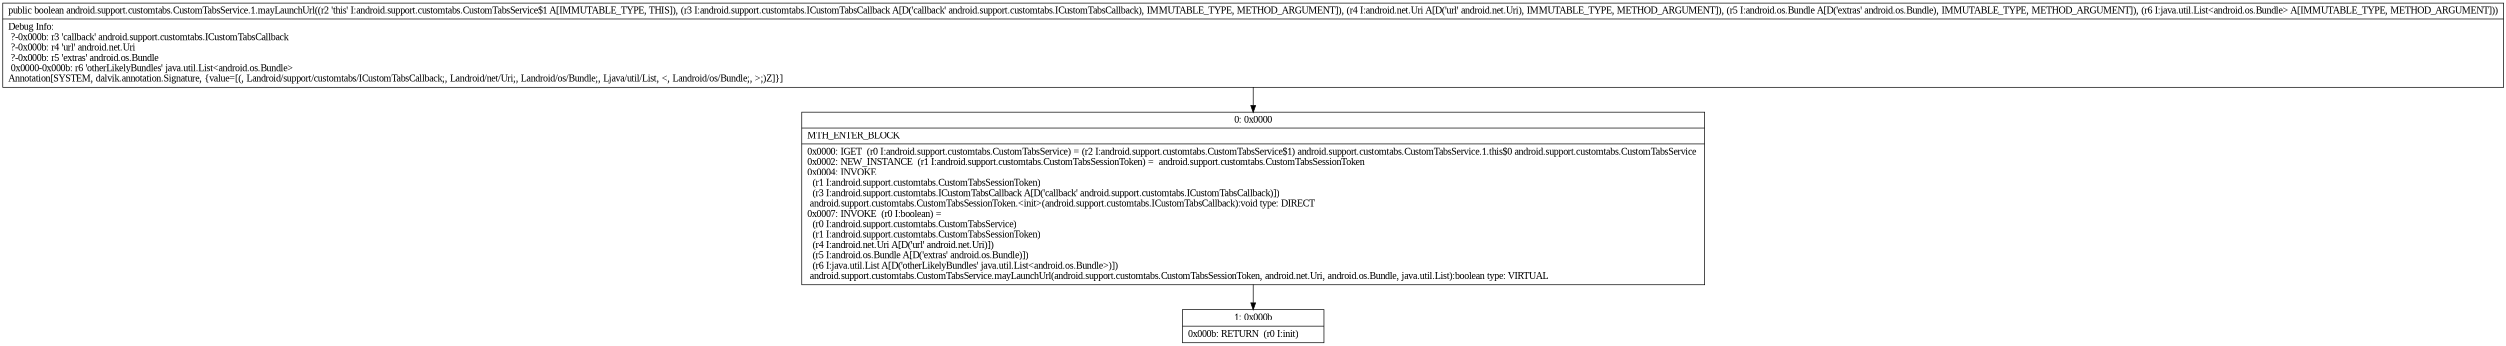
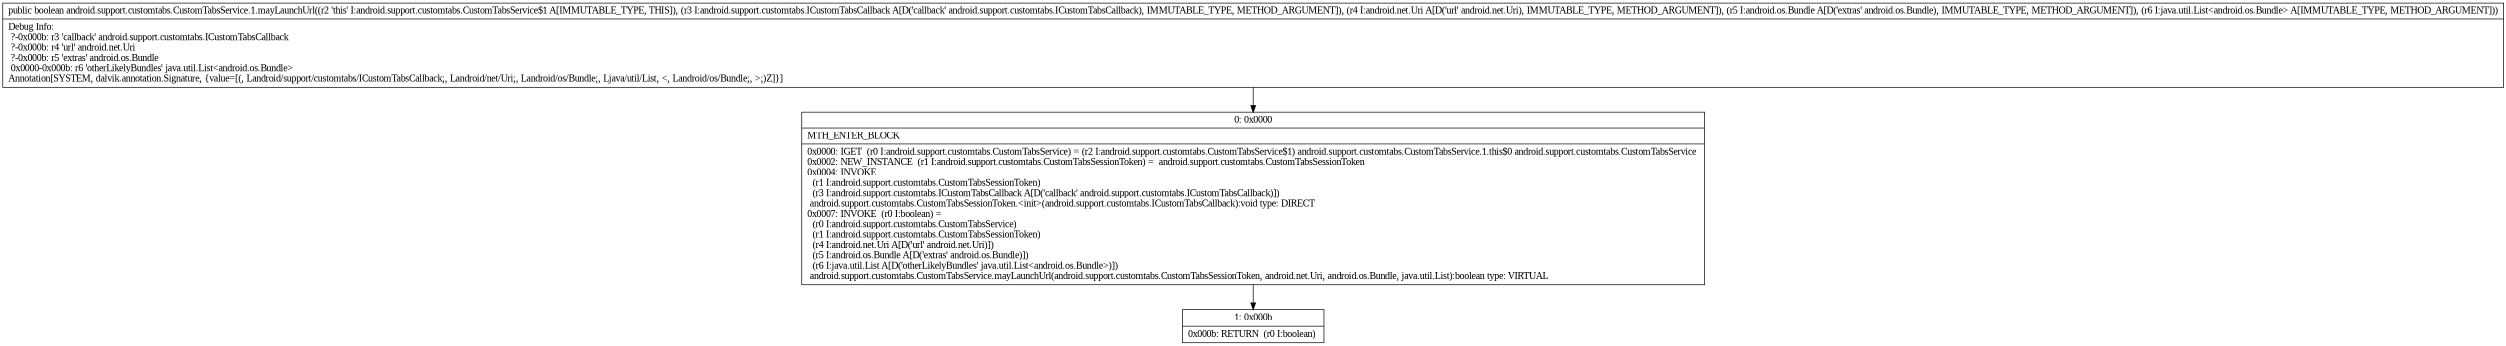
node "1: 0x000b": text "0x000b: RETURN  (r0 I:init)" -> "0x000b: RETURN  (r0 I:boolean)"
